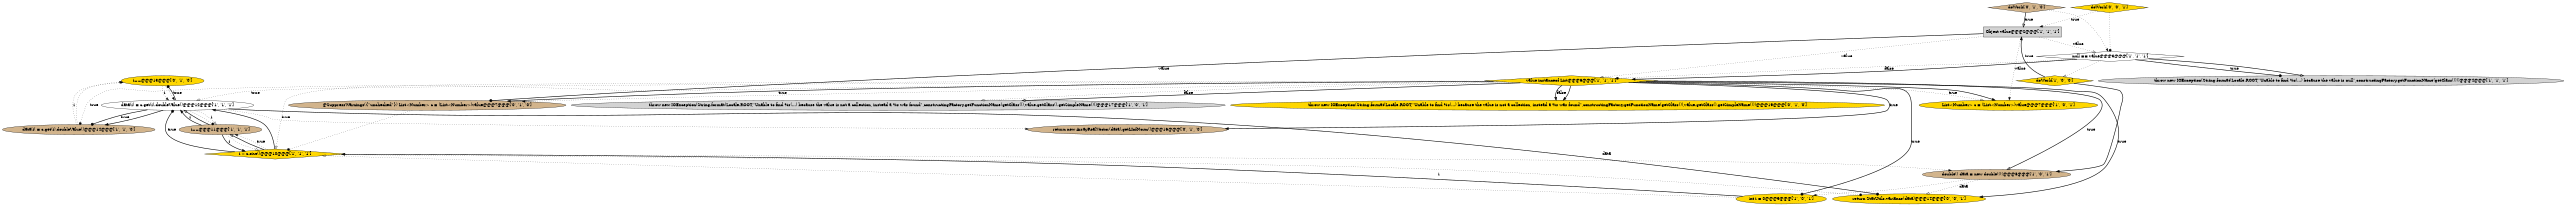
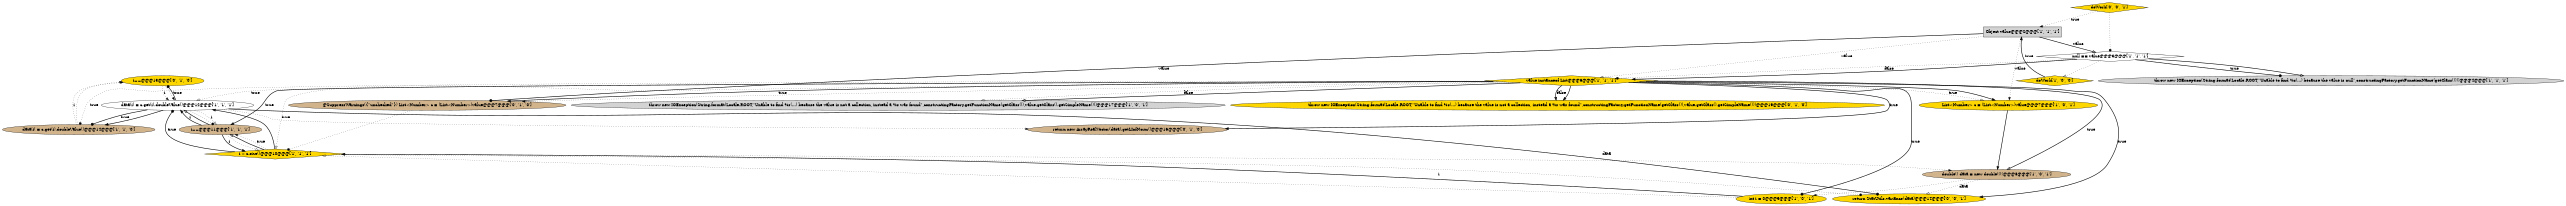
node "doWork['0', '1', '0']": removed
edge "Object value@@@2@@@['1', '1', '1']" -> "null == value@@@3@@@['1', '1', '1']": style dotted -> bold
edge "value instanceof List@@@6@@@['1', '1', '1']" -> "i++@@@11@@@['1', '1', '1']": added, label "true"
edge "doWork['1', '0', '0']" -> "double(( data = new double((((@@@8@@@['1', '0', '1']": now "List<Number> c = (List<Number>)value@@@7@@@['1', '0', '1']" -> "double(( data = new double((((@@@8@@@['1', '0', '1']"
